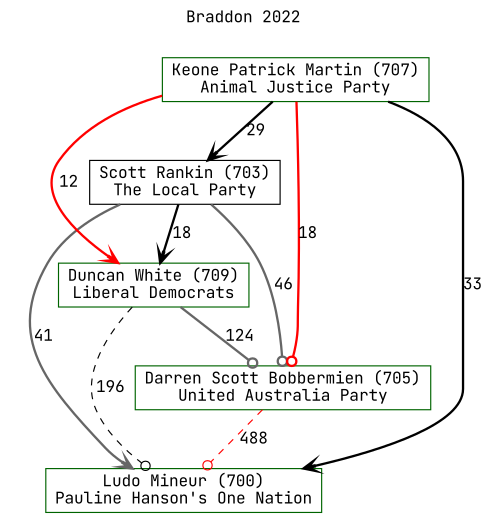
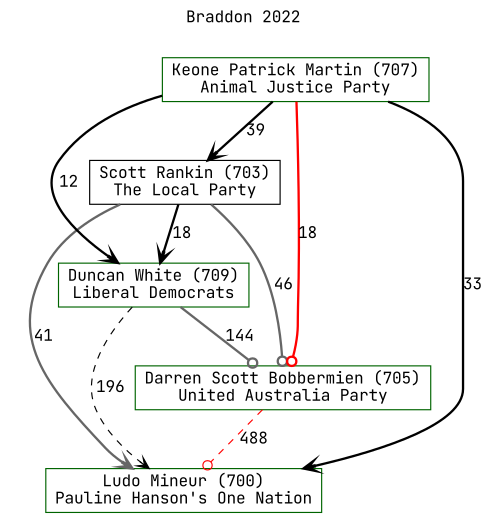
edge "Keone Patrick Martin (707) Animal Justice Party" -> "Scott Rankin (703) The Local Party": label "29" -> "39"
edge "Keone Patrick Martin (707) Animal Justice Party" -> "Duncan White (709) Liberal Democrats": color red -> black
edge "Duncan White (709) Liberal Democrats" -> "Darren Scott Bobbermien (705) United Australia Party": label "124" -> "144"
edge "Duncan White (709) Liberal Democrats" -> "Ludo Mineur (700) Pauline Hanson's One Nation": arrowhead odot -> vee
